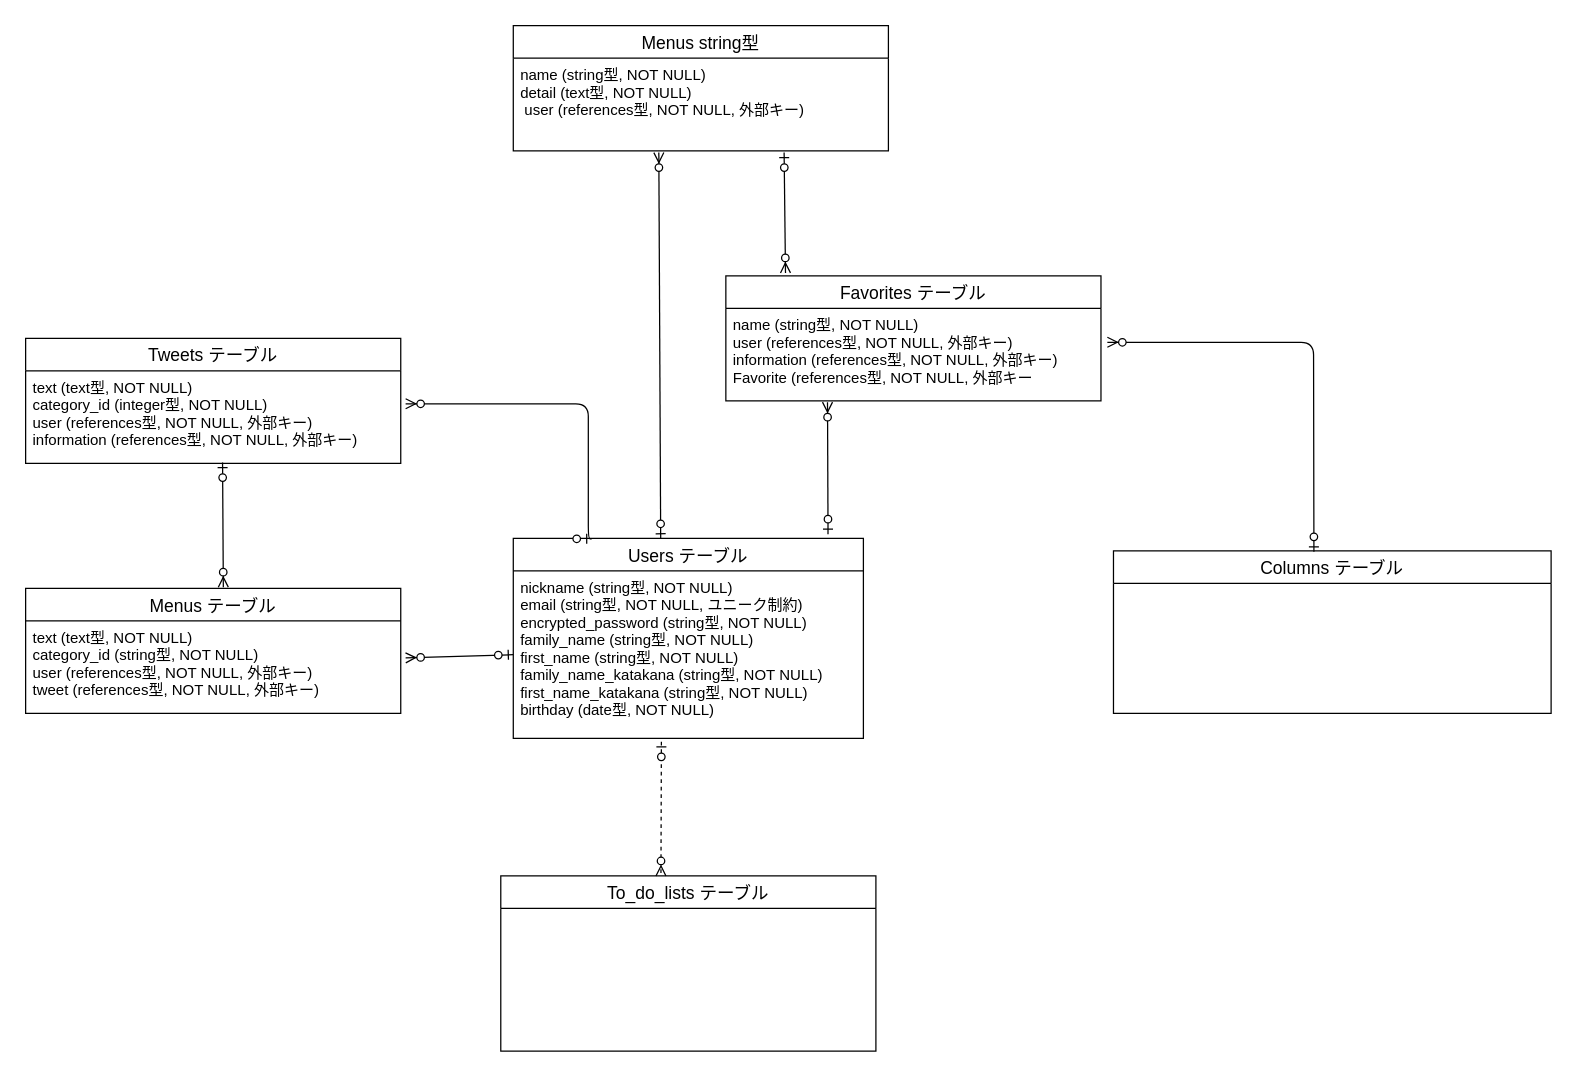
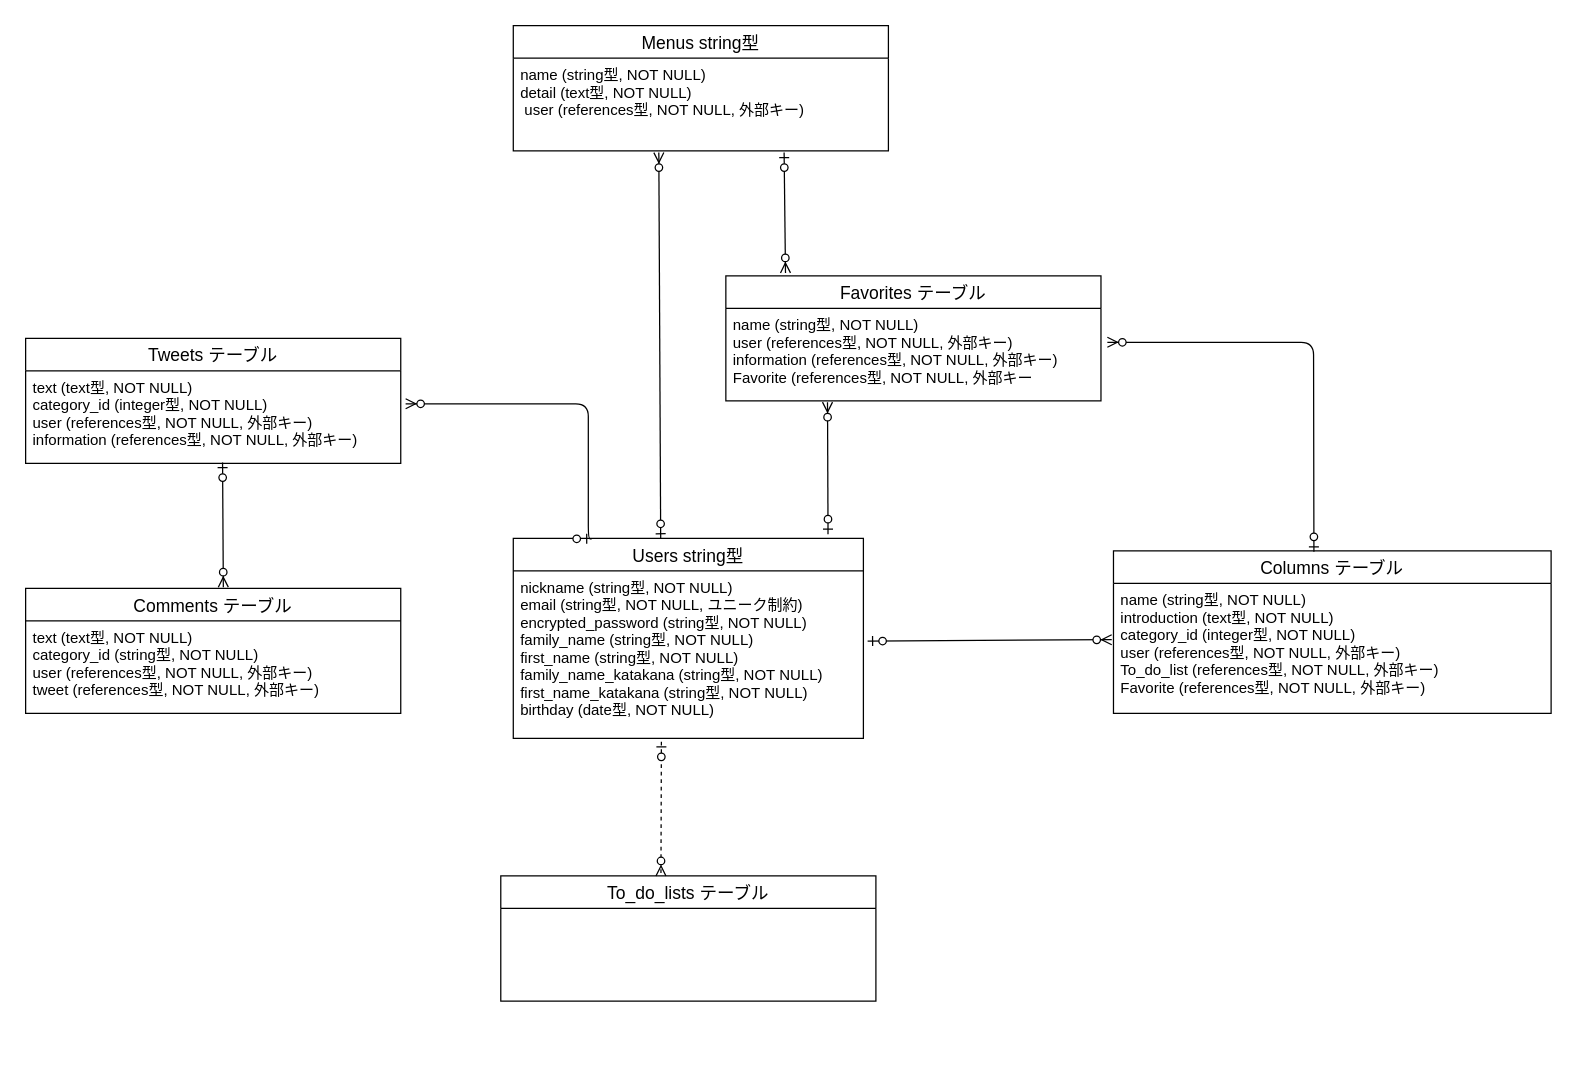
node "Users テーブル": label "Users テーブル" -> "Users string型"
node "Menus テーブル": label "Menus テーブル" -> "Comments テーブル"
edge "name (string型, NOT NULL) introduction (text型, NOT NULL) category_id (integer型, NOT NULL) user (references型, NOT NULL, 外部キー) To_do_list (references型, NOT NULL, 外部キー) Favorite (references型, NOT NULL, 外部キー)" -- "nickname (string型, NOT NULL) email (string型, NOT NULL, ユニーク制約) encrypted_password (string型, NOT NULL) family_name (string型, NOT NULL) first_name (string型, NOT NULL) family_name_katakana (string型, NOT NULL) first_name_katakana (string型, NOT NULL) birthday (date型, NOT NULL)": added
node "name (string型, NOT NULL) introduction (text型, NOT NULL) category_id (integer型, NOT NULL) user (references型, NOT NULL, 外部キー) To_do_list (references型, NOT NULL, 外部キー) Favorite (references型, NOT NULL, 外部キー)": added
edge "nickname (string型, NOT NULL) email (string型, NOT NULL, ユニーク制約) encrypted_password (string型, NOT NULL) family_name (string型, NOT NULL) first_name (string型, NOT NULL) family_name_katakana (string型, NOT NULL) first_name_katakana (string型, NOT NULL) birthday (date型, NOT NULL)" -- "text (text型, NOT NULL) category_id (string型, NOT NULL) user (references型, NOT NULL, 外部キー) tweet (references型, NOT NULL, 外部キー)": removed
node "To_do_lists テーブル": size 375x175 -> 375x125
